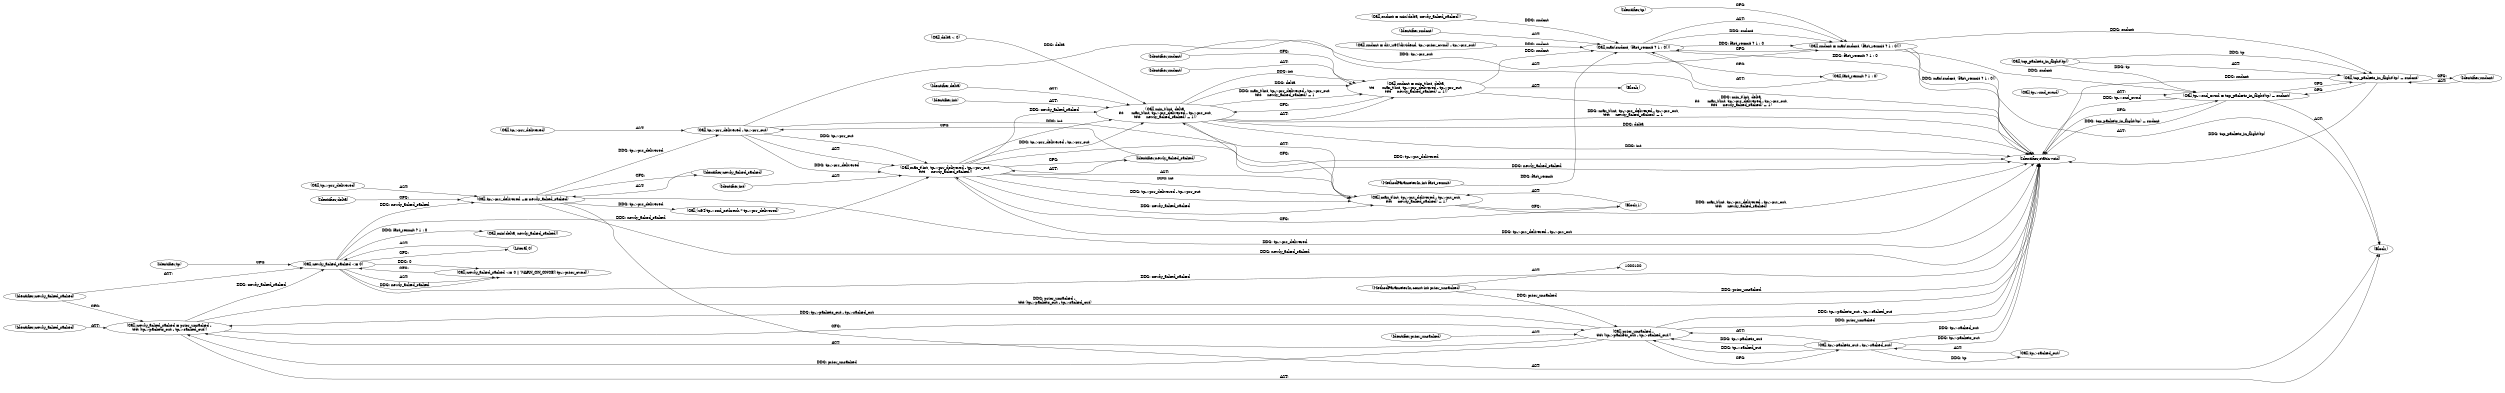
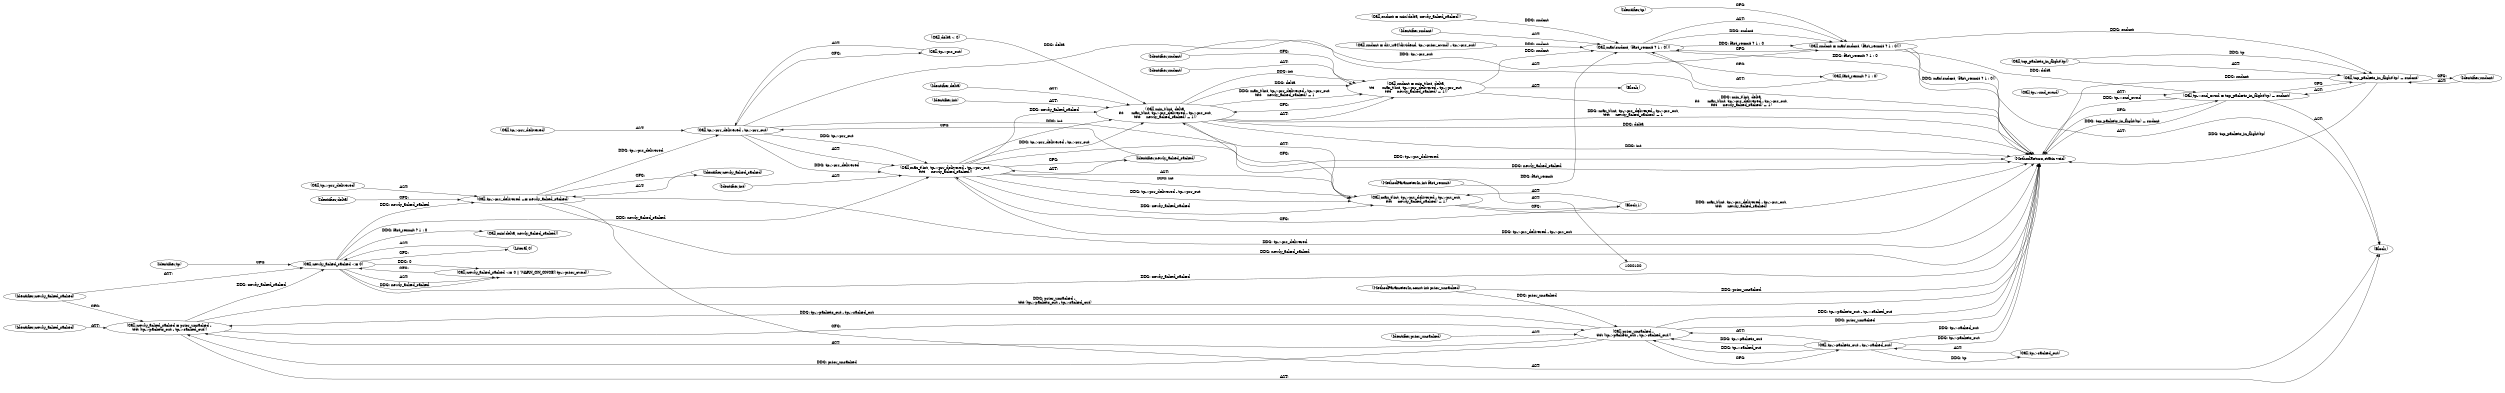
node "(Call,tp->prr_out)": added
edge "(Call,sndcnt = max(sndcnt, (fast_rexmit ? 1 : 0)))" -> "(Call,tp->snd_cwnd = tcp_packets_in_flight(tp) + sndcnt)": label "DDG: sndcnt" -> "DDG: delta"
edge "(Call,tcp_packets_in_flight(tp))" -> "(Call,tp->snd_cwnd = tcp_packets_in_flight(tp) + sndcnt)": removed, label "DDG: tp"
edge "(Call,tcp_packets_in_flight(tp) + sndcnt)" -> "(Call,tp->snd_cwnd = tcp_packets_in_flight(tp) + sndcnt)": label "CFG: " -> "AST: "
node "(Identifier,static void)": label "(Identifier,static void)" -> "(MethodReturn,static void)"
node "(Call,(u64)tp->snd_ssthresh * tp->prr_delivered)": removed
edge "(MethodParameterIn,const int prior_unsacked)" -> "1000100": now "(MethodParameterIn,int fast_rexmit)" -> "1000100"
